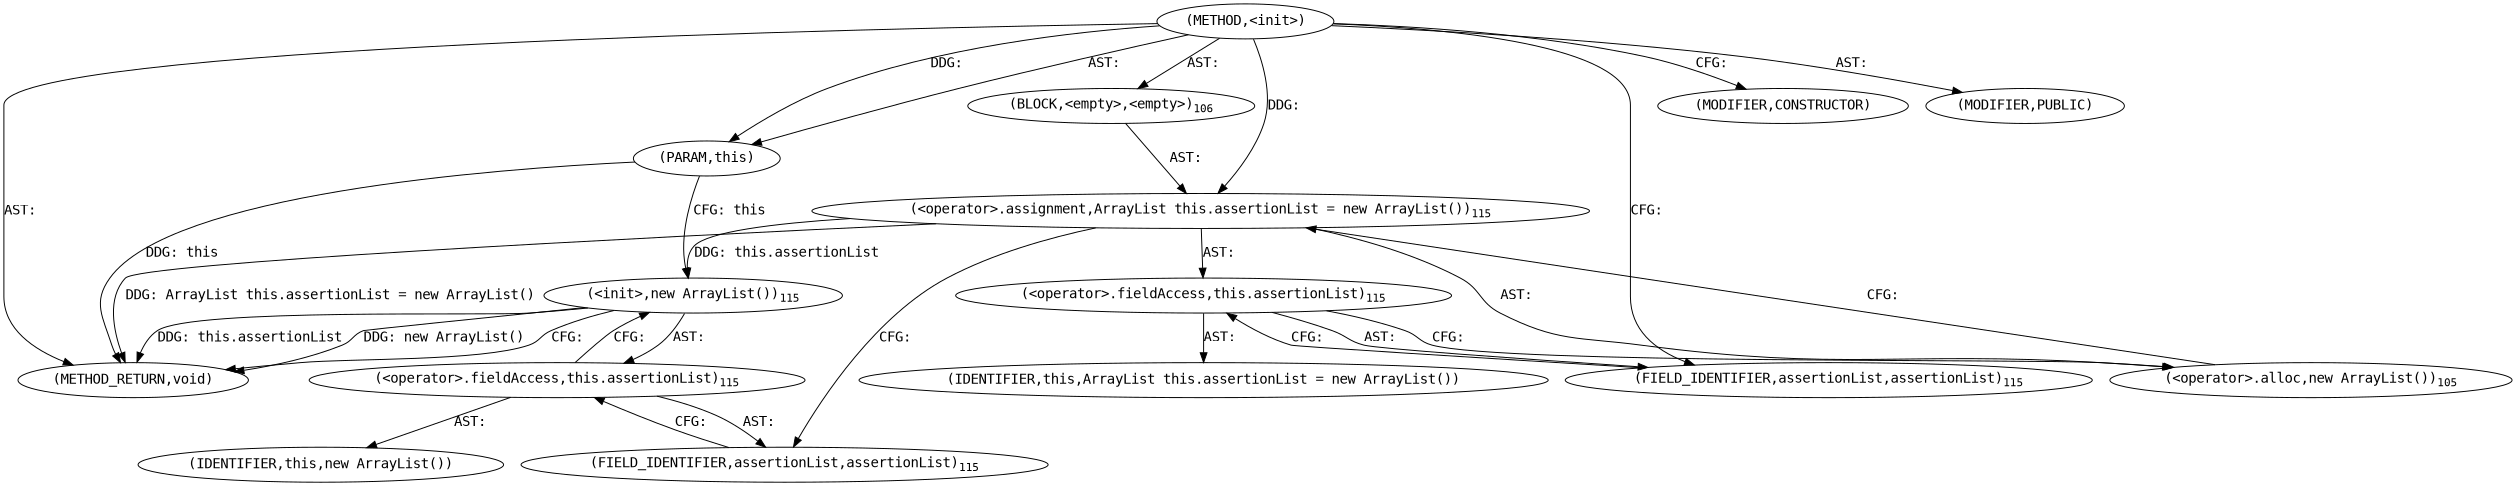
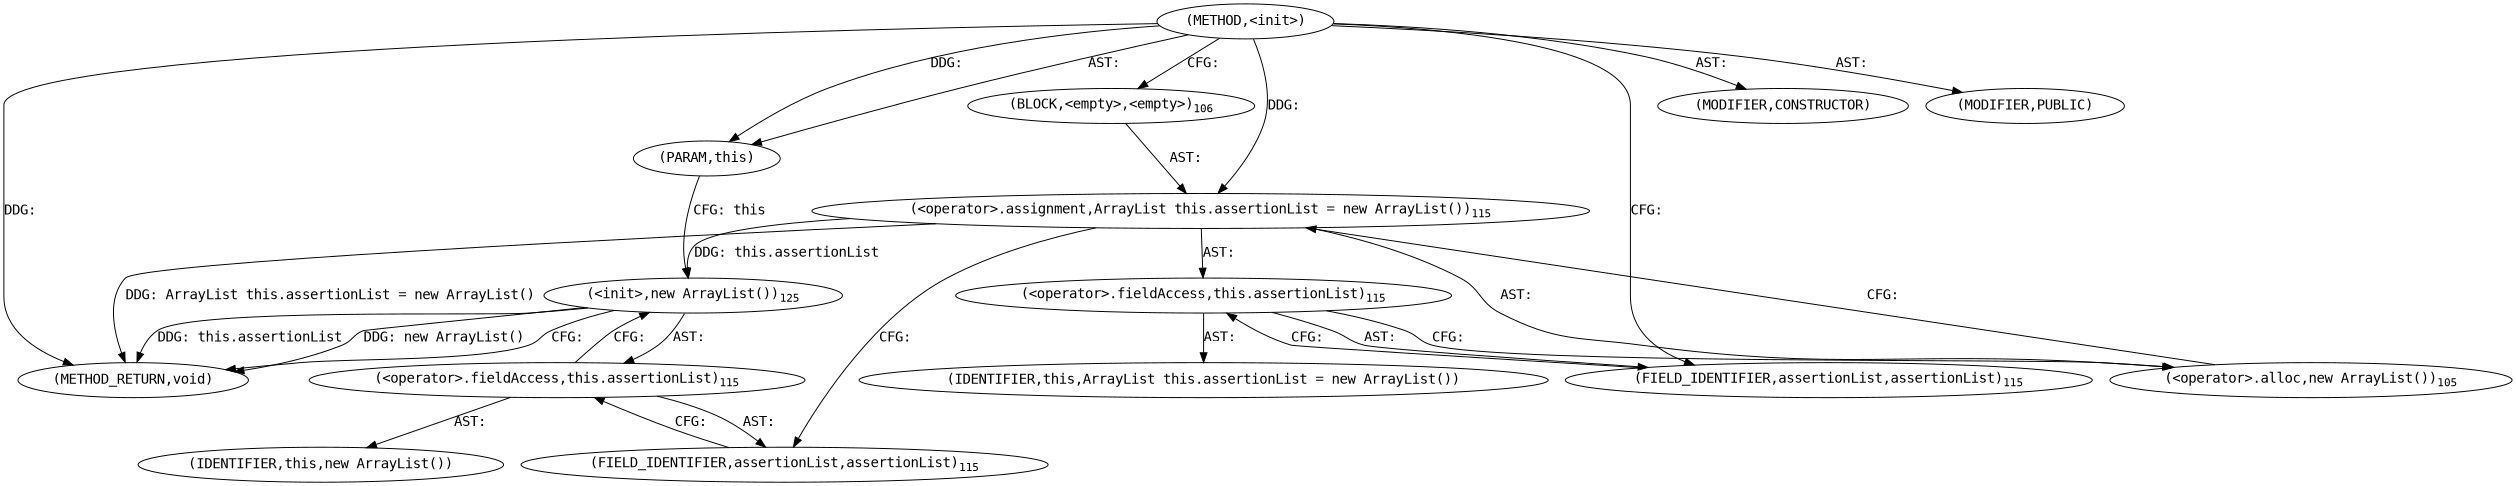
edge "(METHOD,<init>)" -> "(BLOCK,<empty>,<empty>)": label "AST: " -> "CFG: "
edge "(METHOD,<init>)" -> "(MODIFIER,CONSTRUCTOR)": label "CFG: " -> "AST: "
edge "(PARAM,this)" -> "(METHOD_RETURN,void)": removed, label "DDG: this"
edge "(METHOD,<init>)" -> "(METHOD_RETURN,void)": label "AST: " -> "DDG: "
node "(<init>,new ArrayList())": text "115" -> "125"
